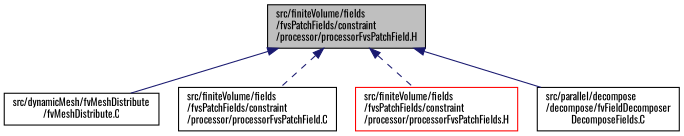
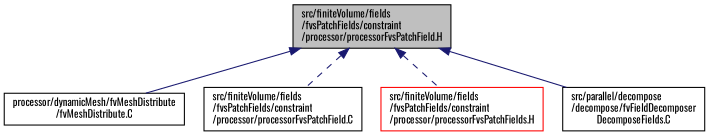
node "src/dynamicMesh/fvMeshDistribute /fvMeshDistribute.C": label "src/dynamicMesh/fvMeshDistribute /fvMeshDistribute.C" -> "processor/dynamicMesh/fvMeshDistribute /fvMeshDistribute.C"
